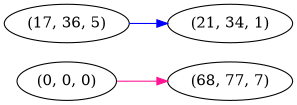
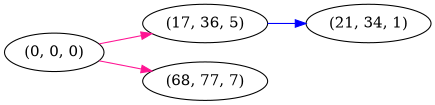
edge "(0, 0, 0)" -> "(17, 36, 5)": added
